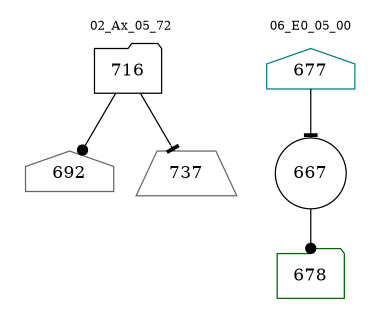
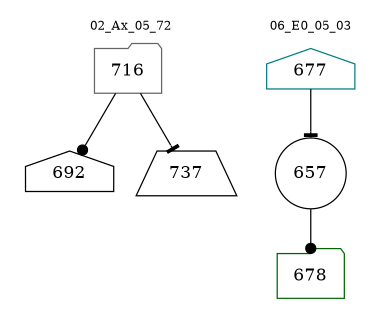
cluster "06_E0_05_00": label "06_E0_05_00" -> "06_E0_05_03"
node "716": color black -> gray40
node "692": color gray40 -> black
node "737": color gray40 -> black
node "667": label "667" -> "657"
